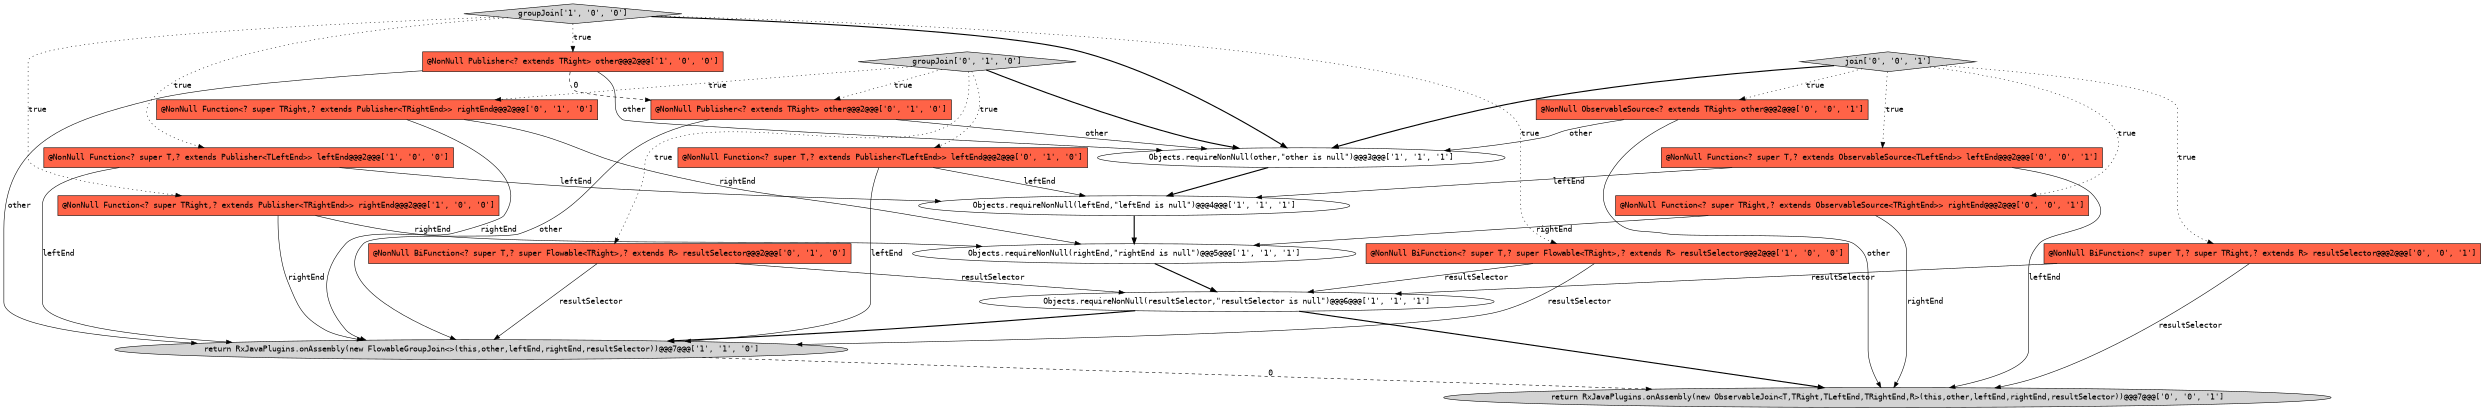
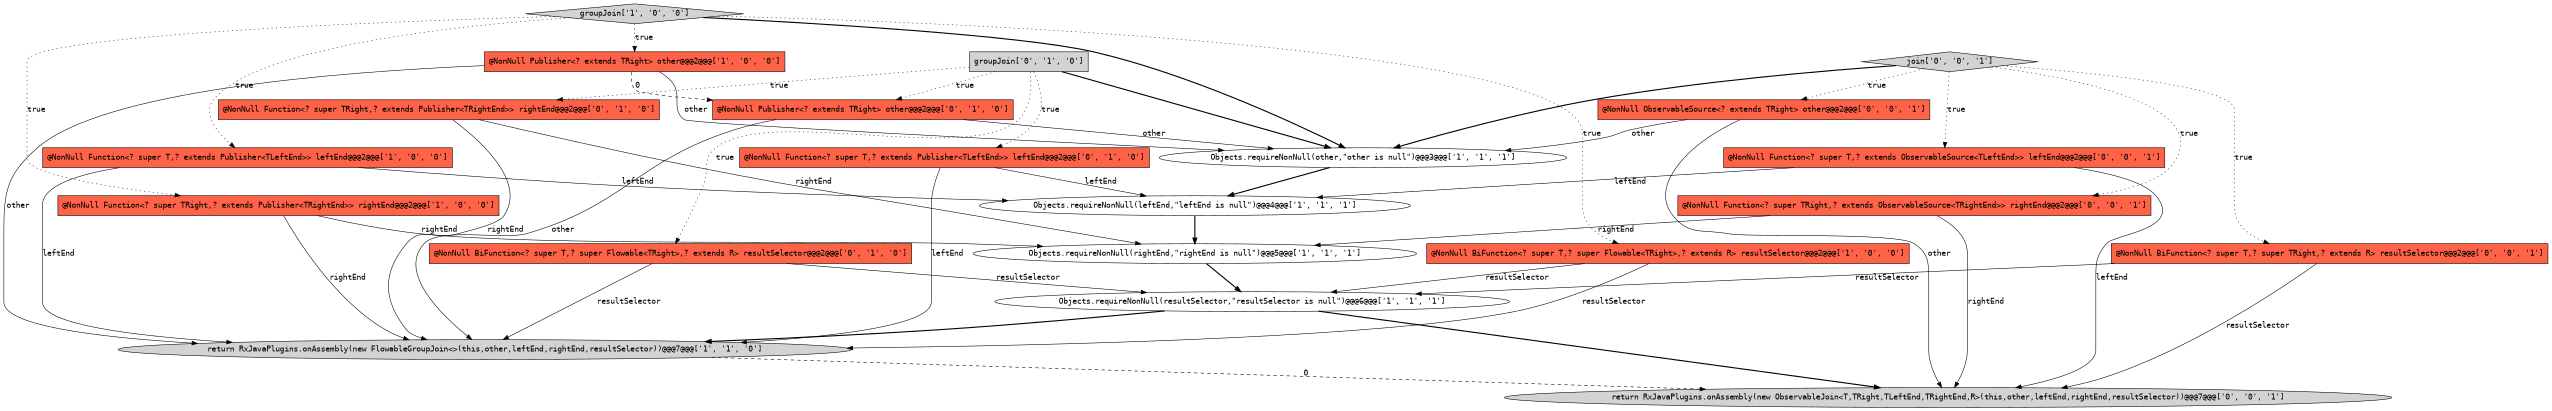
node "groupJoin['0', '1', '0']": shape diamond -> box
